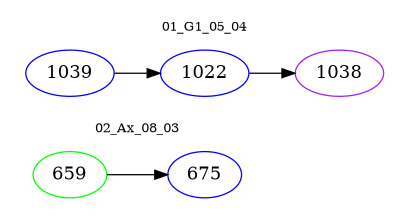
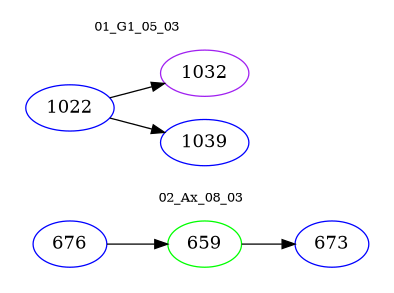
cluster "01_G1_05_04": label "01_G1_05_04" -> "01_G1_05_03"
edge "1039" -> "1022": reversed
node "1038": label "1038" -> "1032"
node "675": label "675" -> "673"
node "676": added
